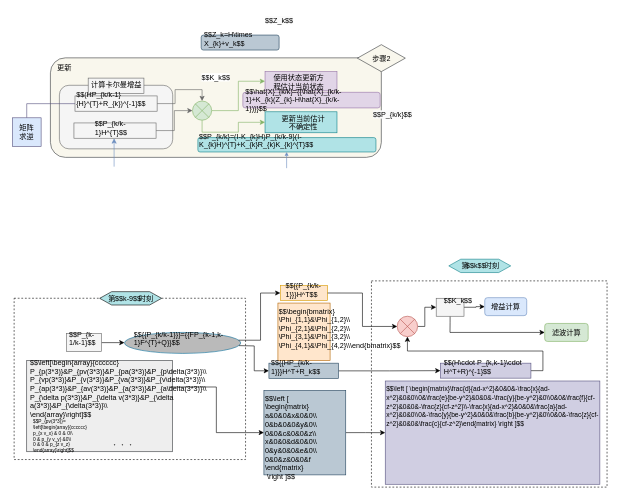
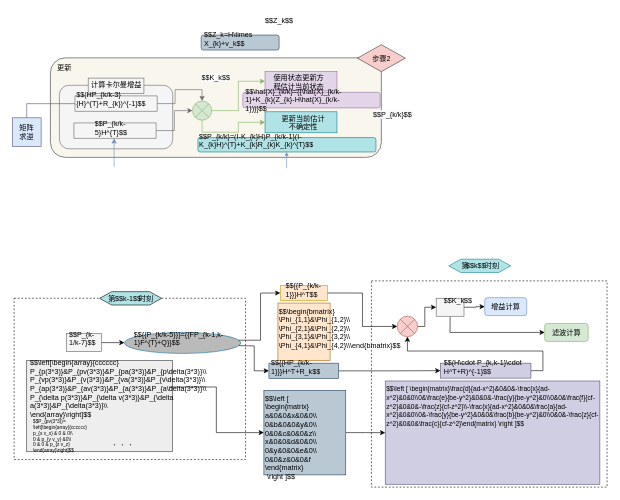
node "步骤2": fillcolor #f9f7ed -> #f8cecc
node "$$(HP_{k/k-1}{H}^{T}+R_{k})^{-1}$$": label "$$(HP_{k/k-1}{H}^{T}+R_{k})^{-1}$$" -> "$$(HP_{k/k-3}{H}^{T}+R_{k})^{-1}$$"
node "$$P_{k/k-1}H^{T}$$": label "$$P_{k/k-1}H^{T}$$" -> "$$P_{k/k-5}H^{T}$$"
node "$$P_{k/k}=(I-K_{k}H)P_{k/k-9}(I-K_{k}H)^{T}+K_{k}R_{k}K_{k}^{T}$$": label "$$P_{k/k}=(I-K_{k}H)P_{k/k-9}(I-K_{k}H)^{T}+K_{k}R_{k}K_{k}^{T}$$" -> "$$P_{k/k}=(I-K_{k}H)P_{k/k-1}(I-K_{k}H)^{T}+K_{k}R_{k}K_{k}^{T}$$"
node "$$k-9$$": label "$$k-9$$" -> "$$k-1$$"
node "$$P_{k-1/k-1}$$": label "$$P_{k-1/k-1}$$" -> "$$P_{k-1/k-7}$$"
node "$${{P_{k/k-1}}}={{FP_{k-1,k-1}F^{T}+Q}}$$": label "$${{P_{k/k-1}}}={{FP_{k-1,k-1}F^{T}+Q}}$$" -> "$${{P_{k/k-5}}}={{FP_{k-1,k-1}F^{T}+Q}}$$"
